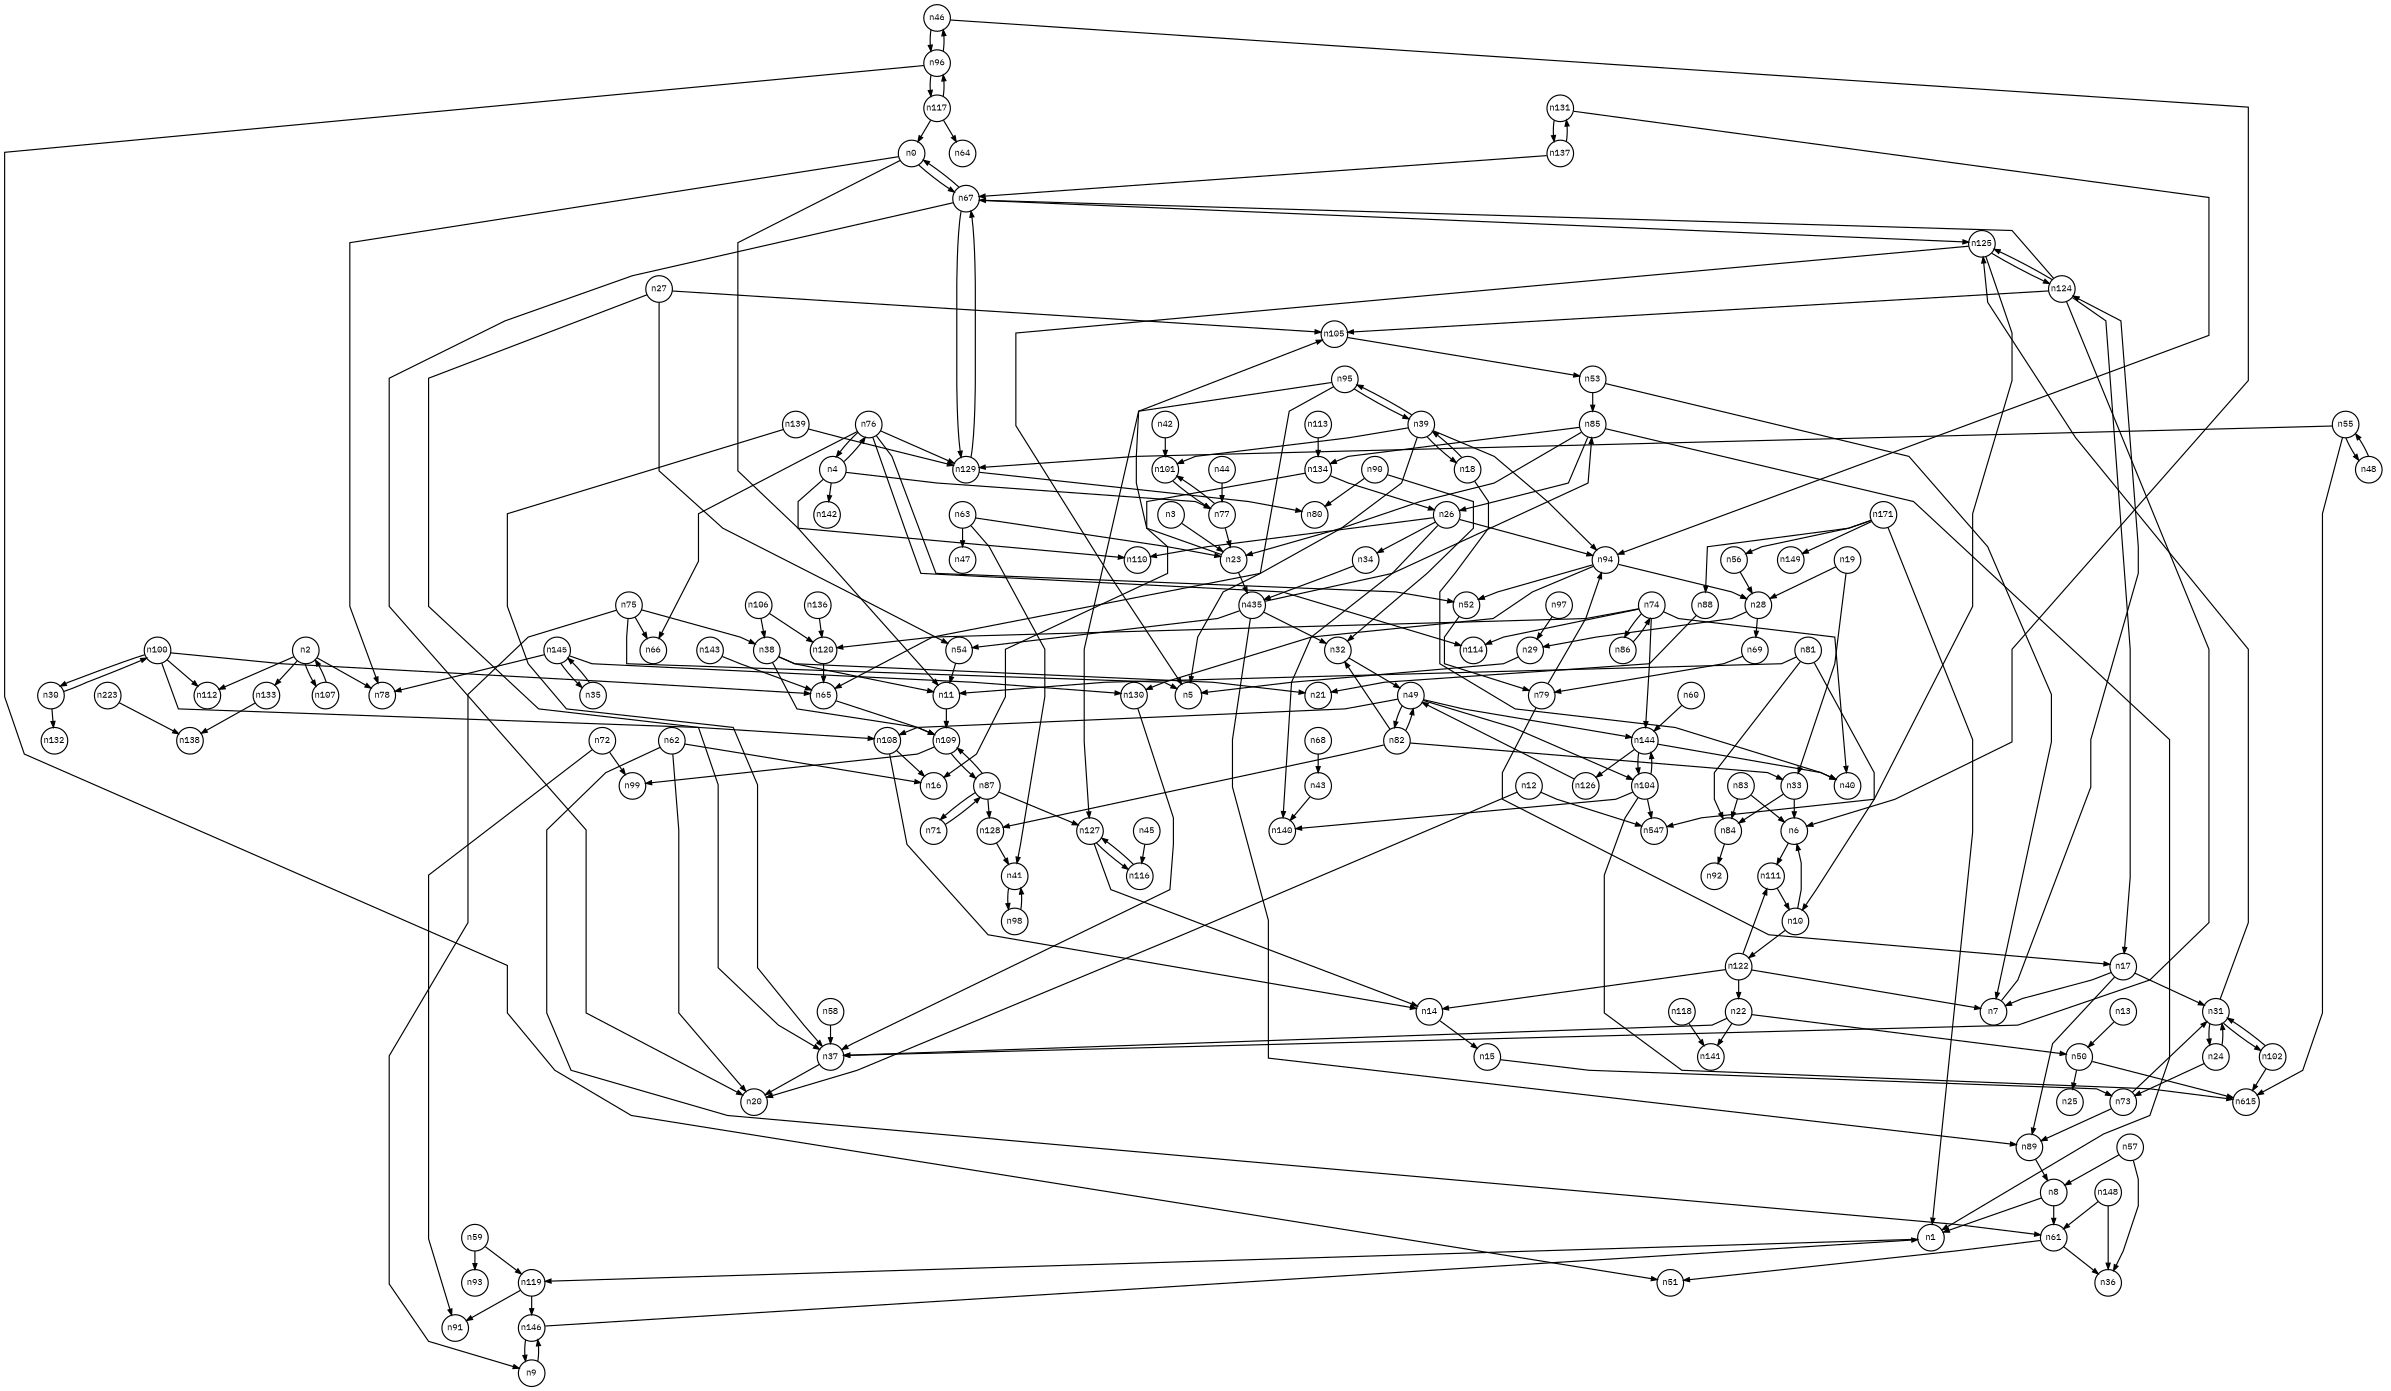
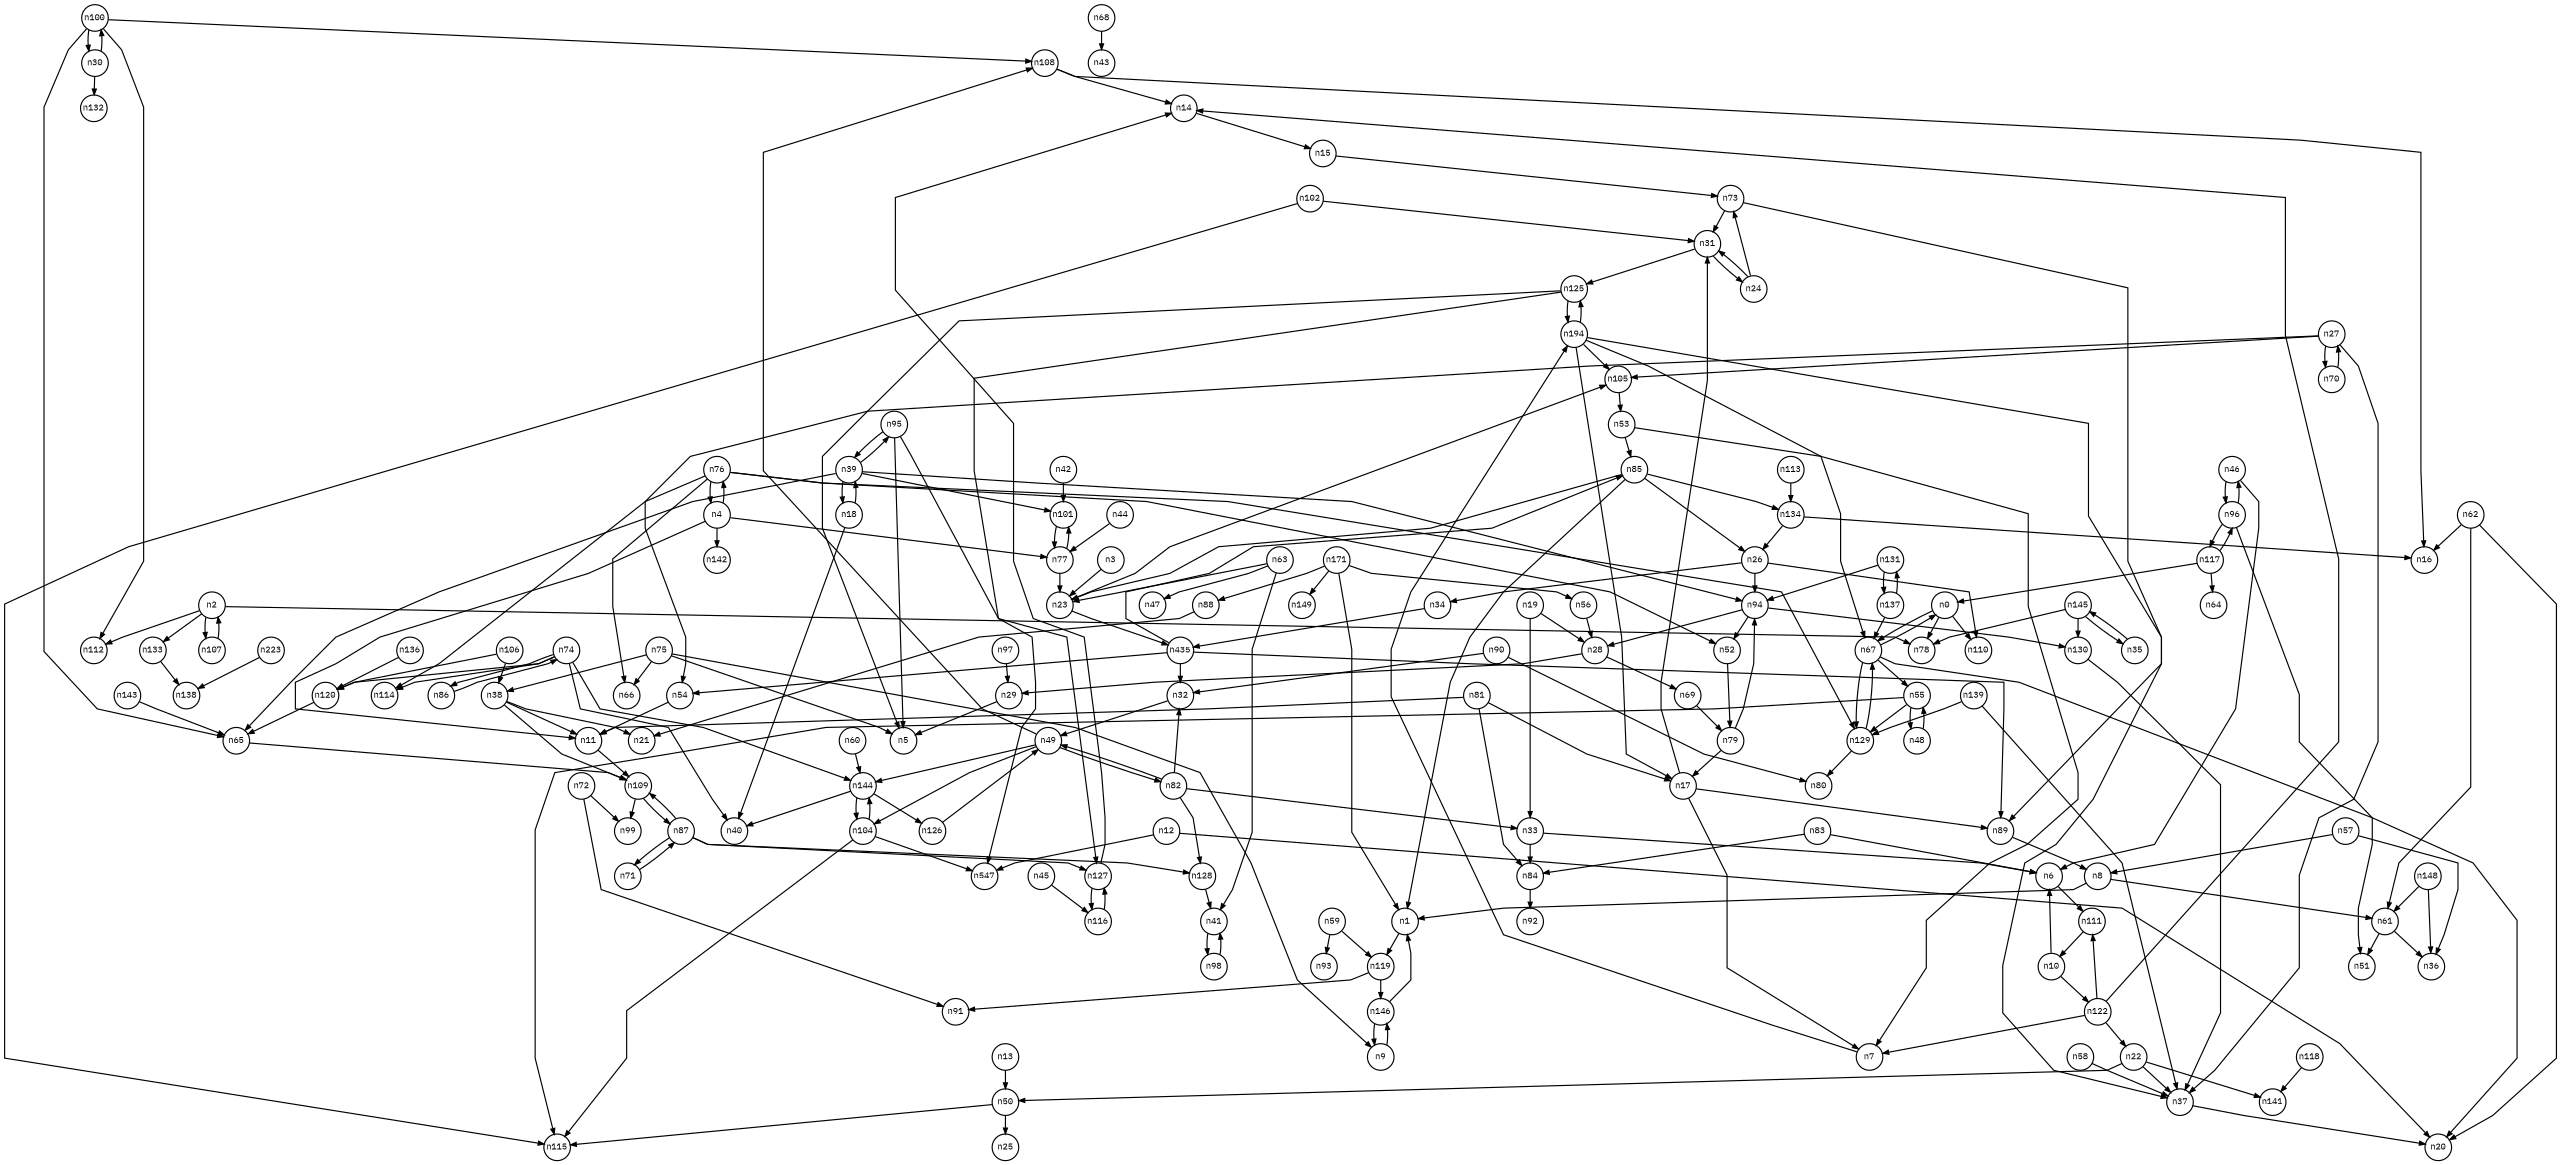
edge "n67" -> "n125": now "n67" -> "n55"
node "n124": label "n124" -> "n194"
node "n70": added
edge "n81" -> "n10": now "n81" -> "n17"
node "n140": removed
edge "n31" -> "n102": removed
node "n615": label "n615" -> "n115"
